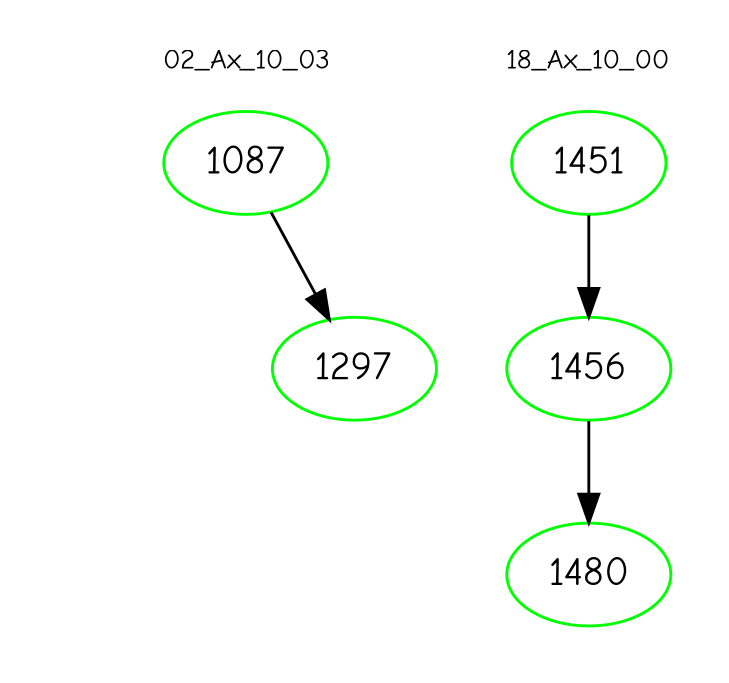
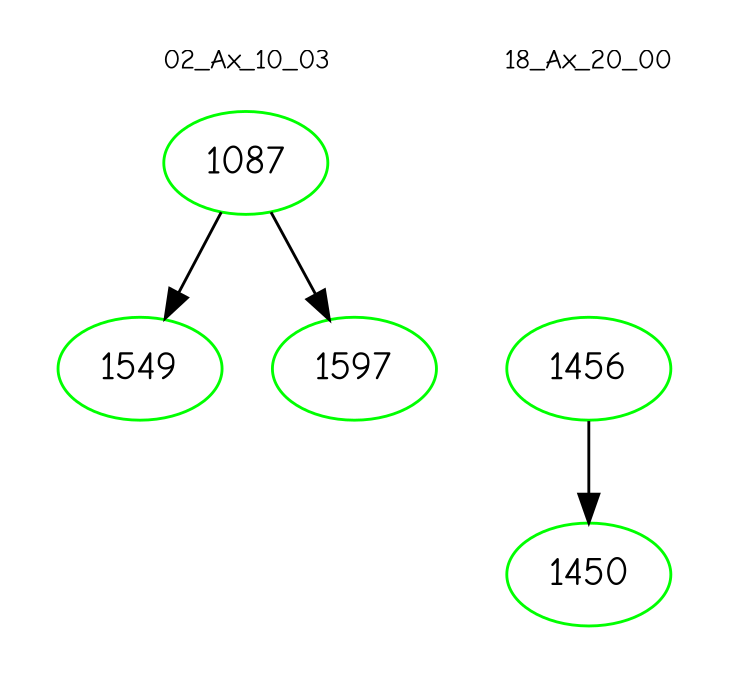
cluster "18_Ax_10_00": label "18_Ax_10_00" -> "18_Ax_20_00"
node "1451": removed
node "1549": added
node "1297": label "1297" -> "1597"
node "1480": label "1480" -> "1450"
